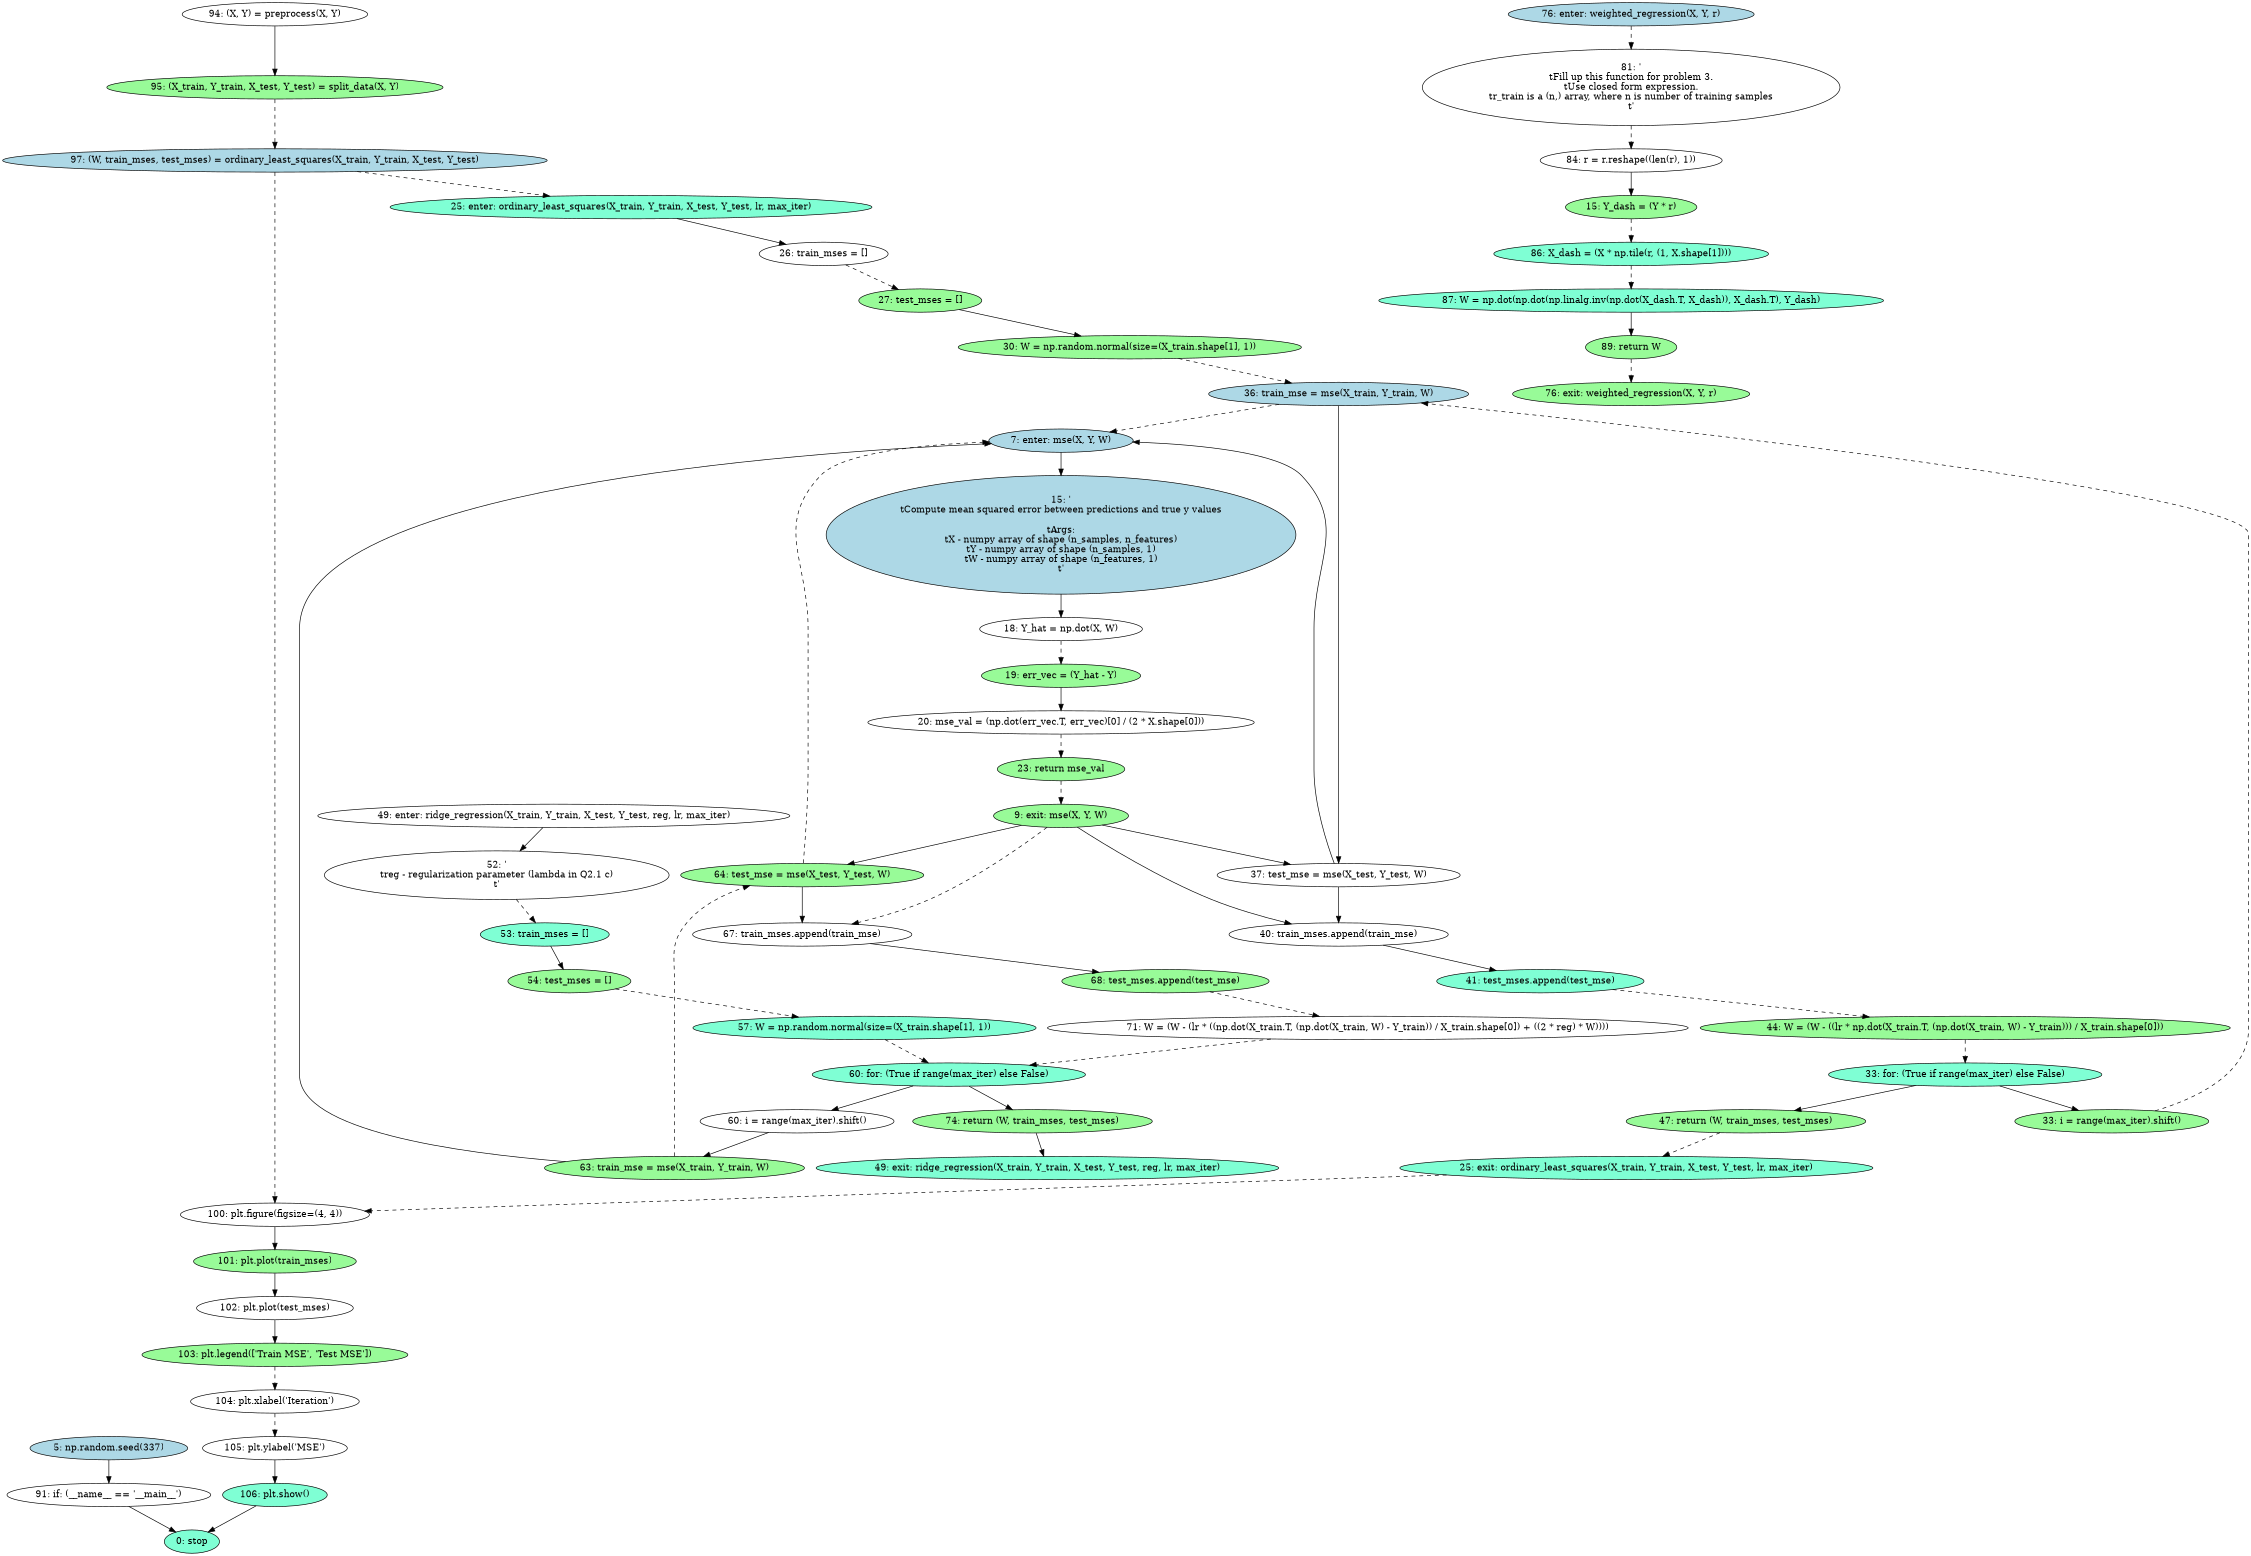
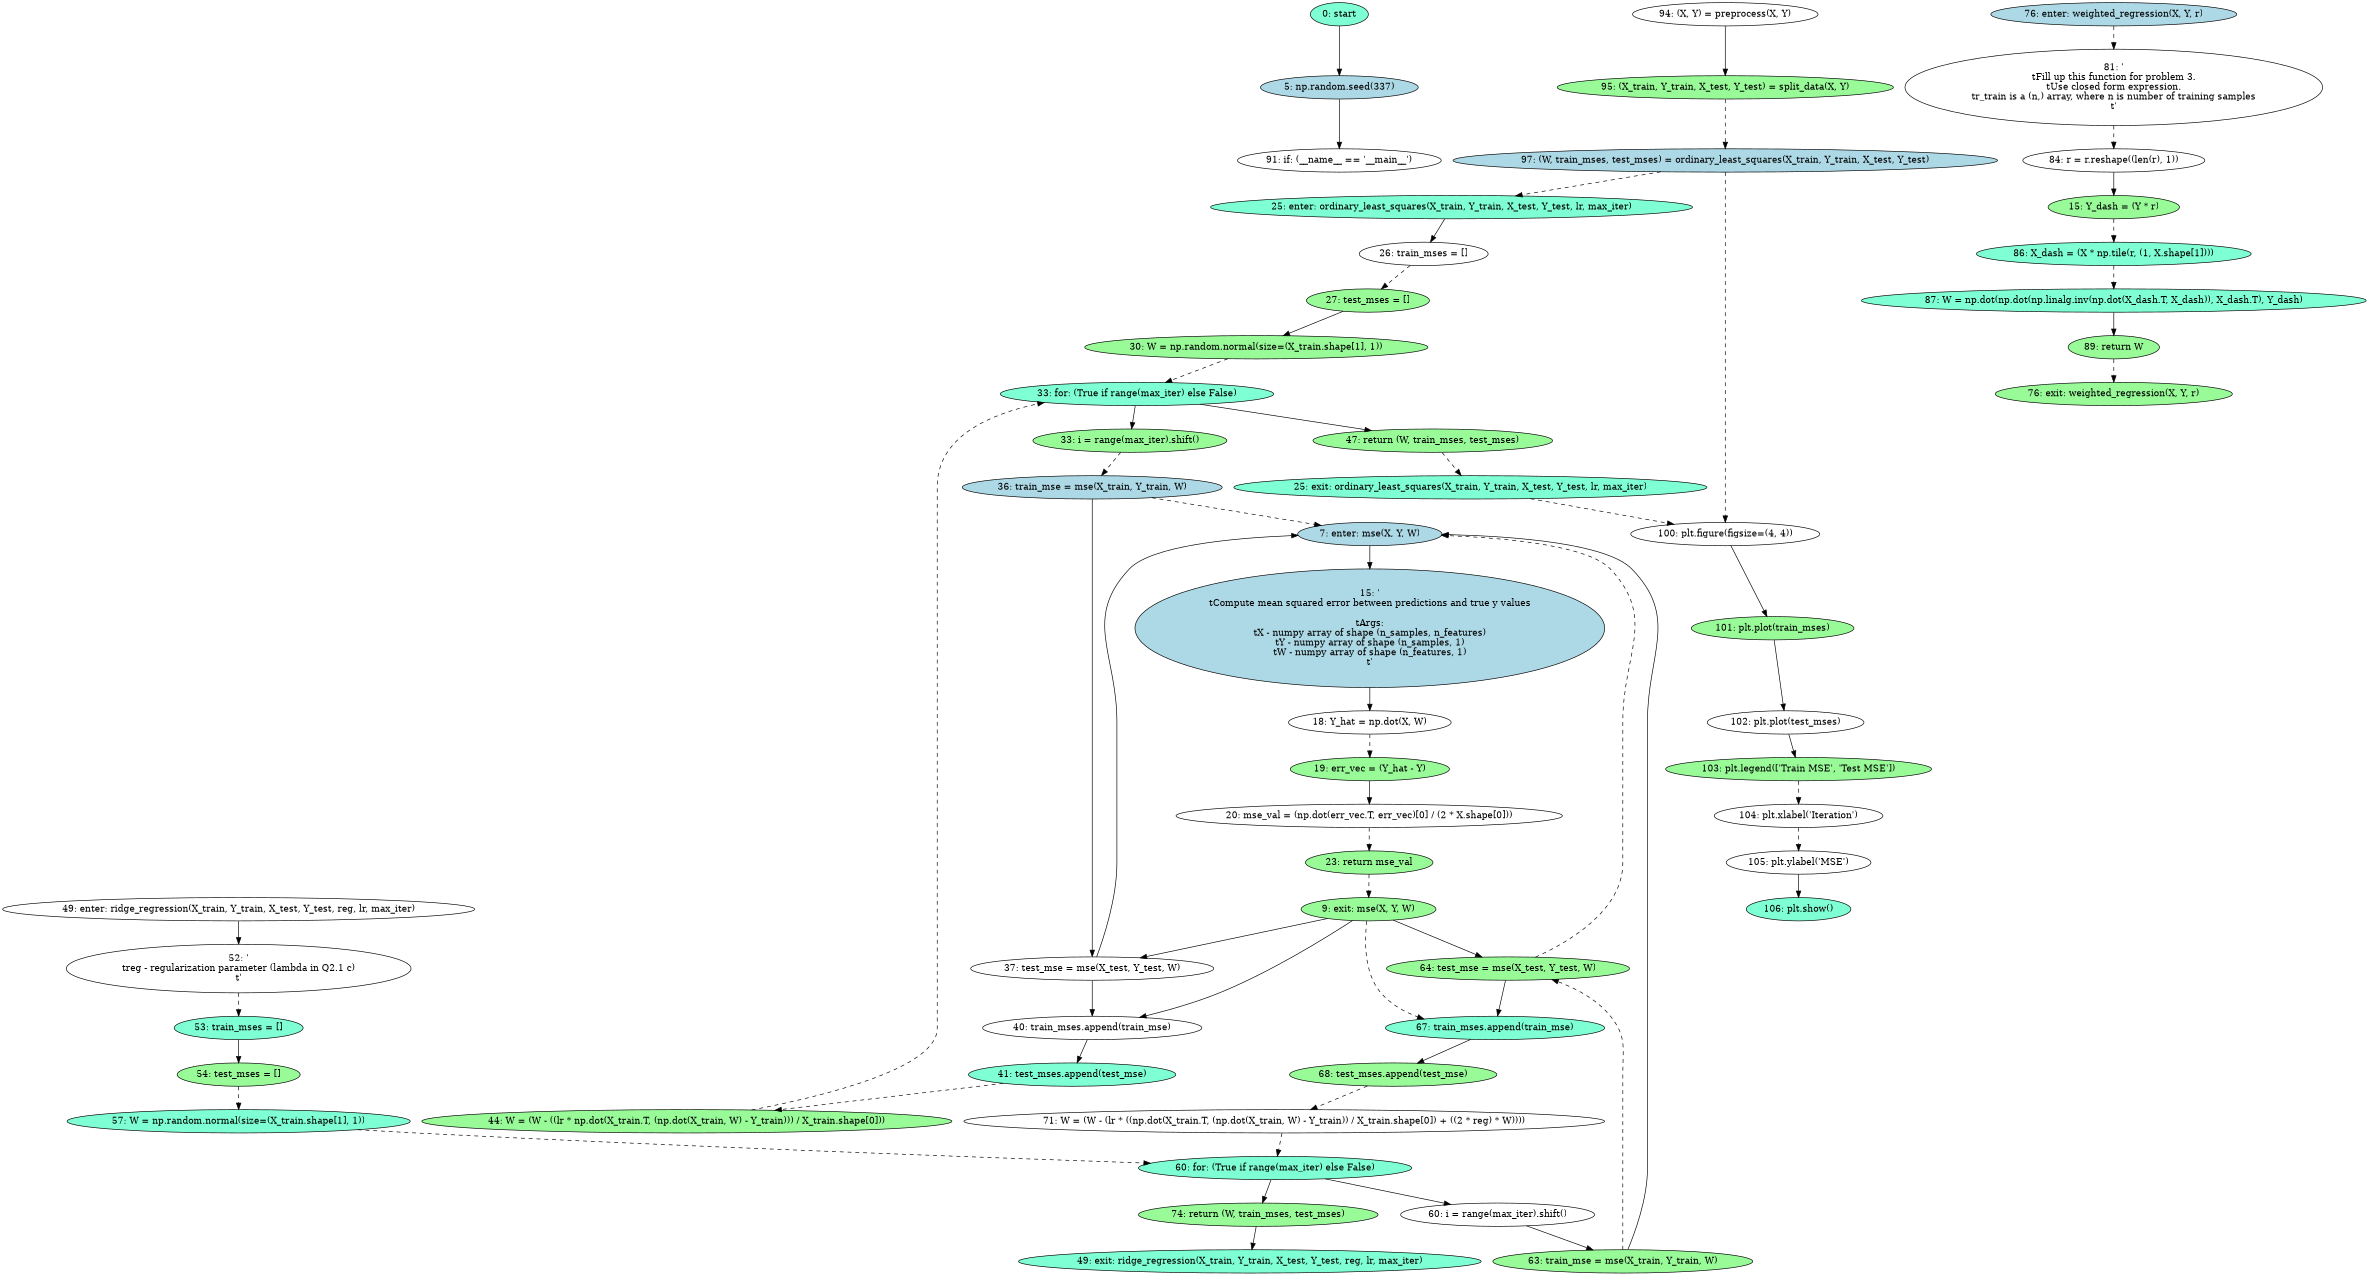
node "0: start": added
edge "30: W = np.random.normal(size=(X_train.shape[1], 1))" -> "36: train_mse = mse(X_train, Y_train, W)": now "30: W = np.random.normal(size=(X_train.shape[1], 1))" -> "33: for: (True if range(max_iter) else False)"
node "67: train_mses.append(train_mse)": fillcolor white -> aquamarine
node "0: stop": removed
